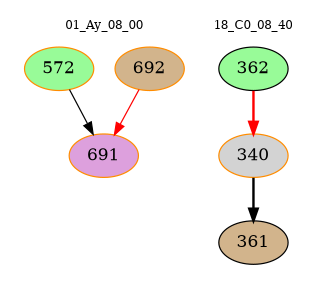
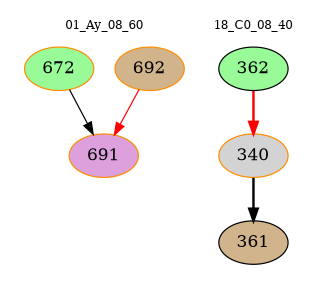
cluster "01_Ay_08_00": label "01_Ay_08_00" -> "01_Ay_08_60"
node "572": label "572" -> "672"
